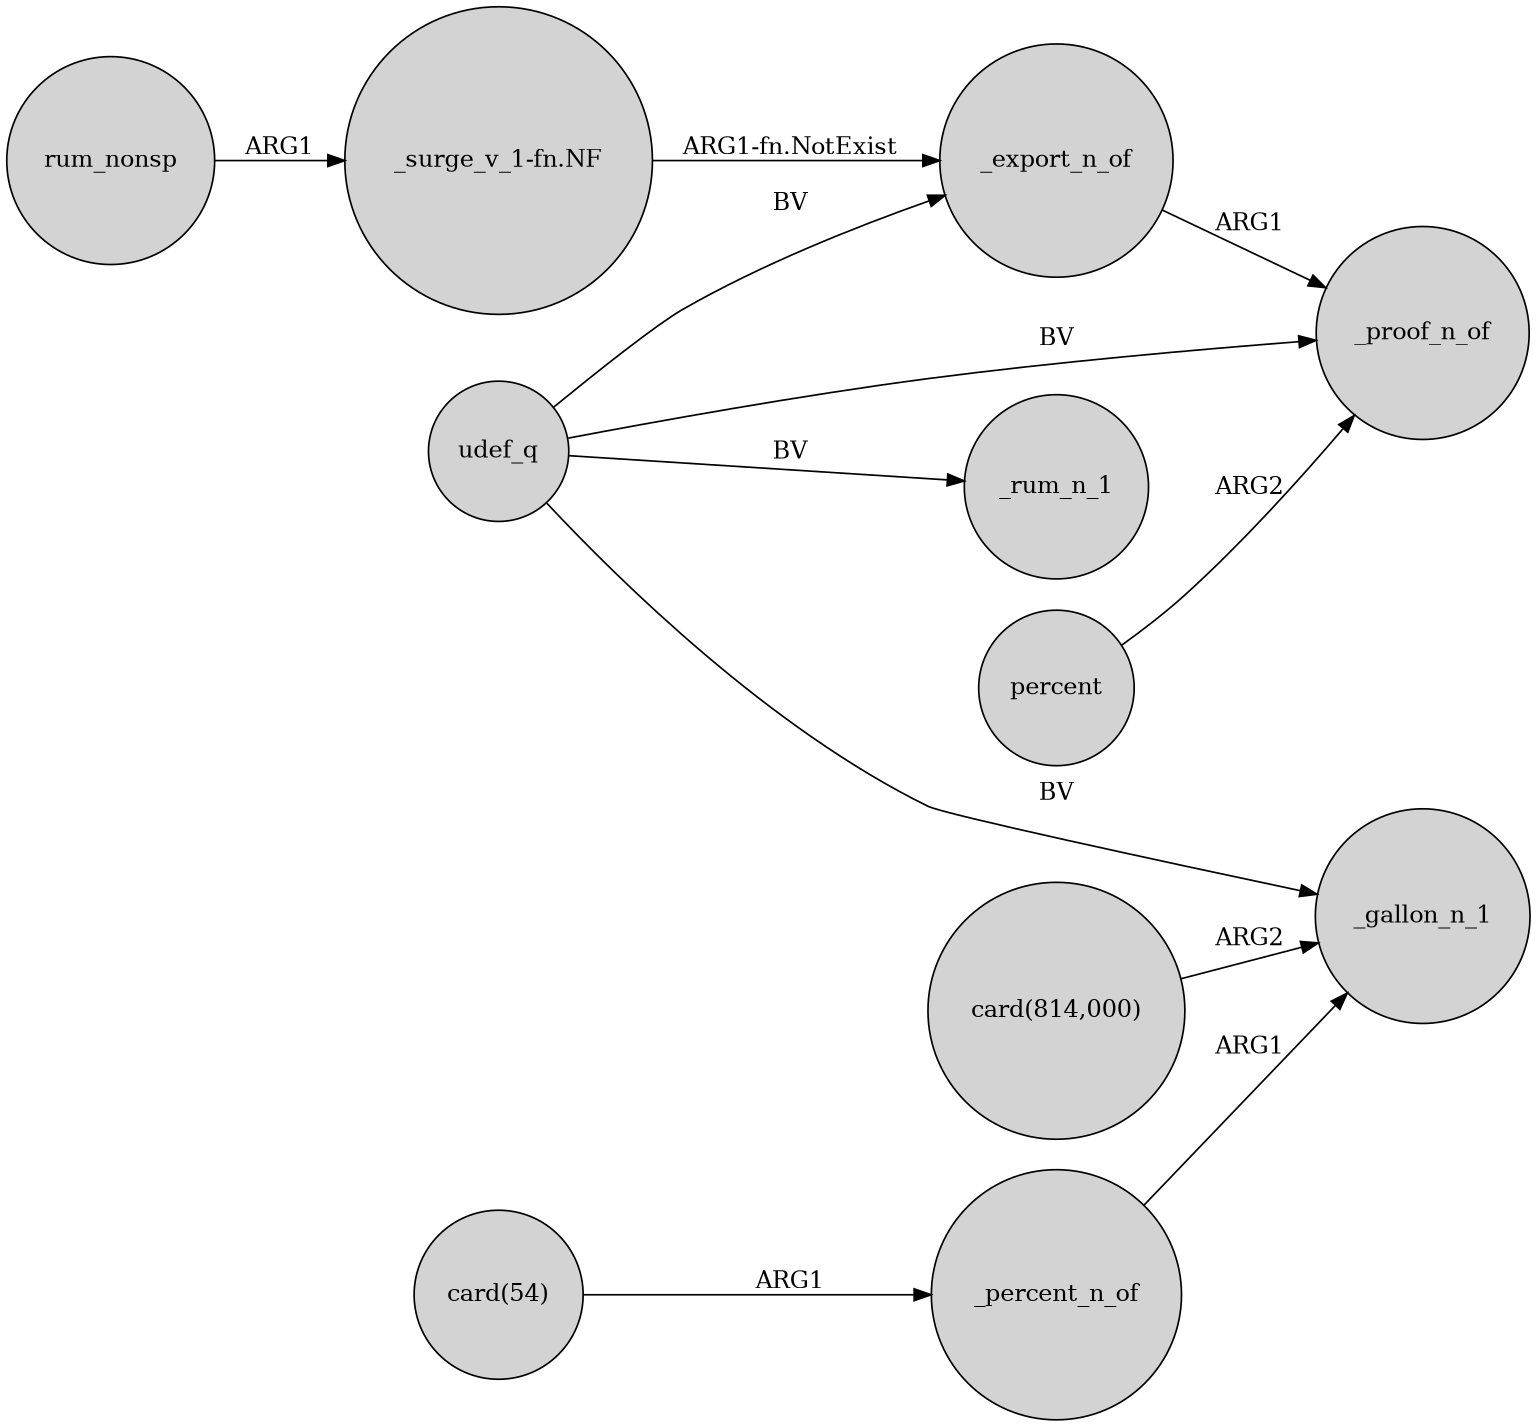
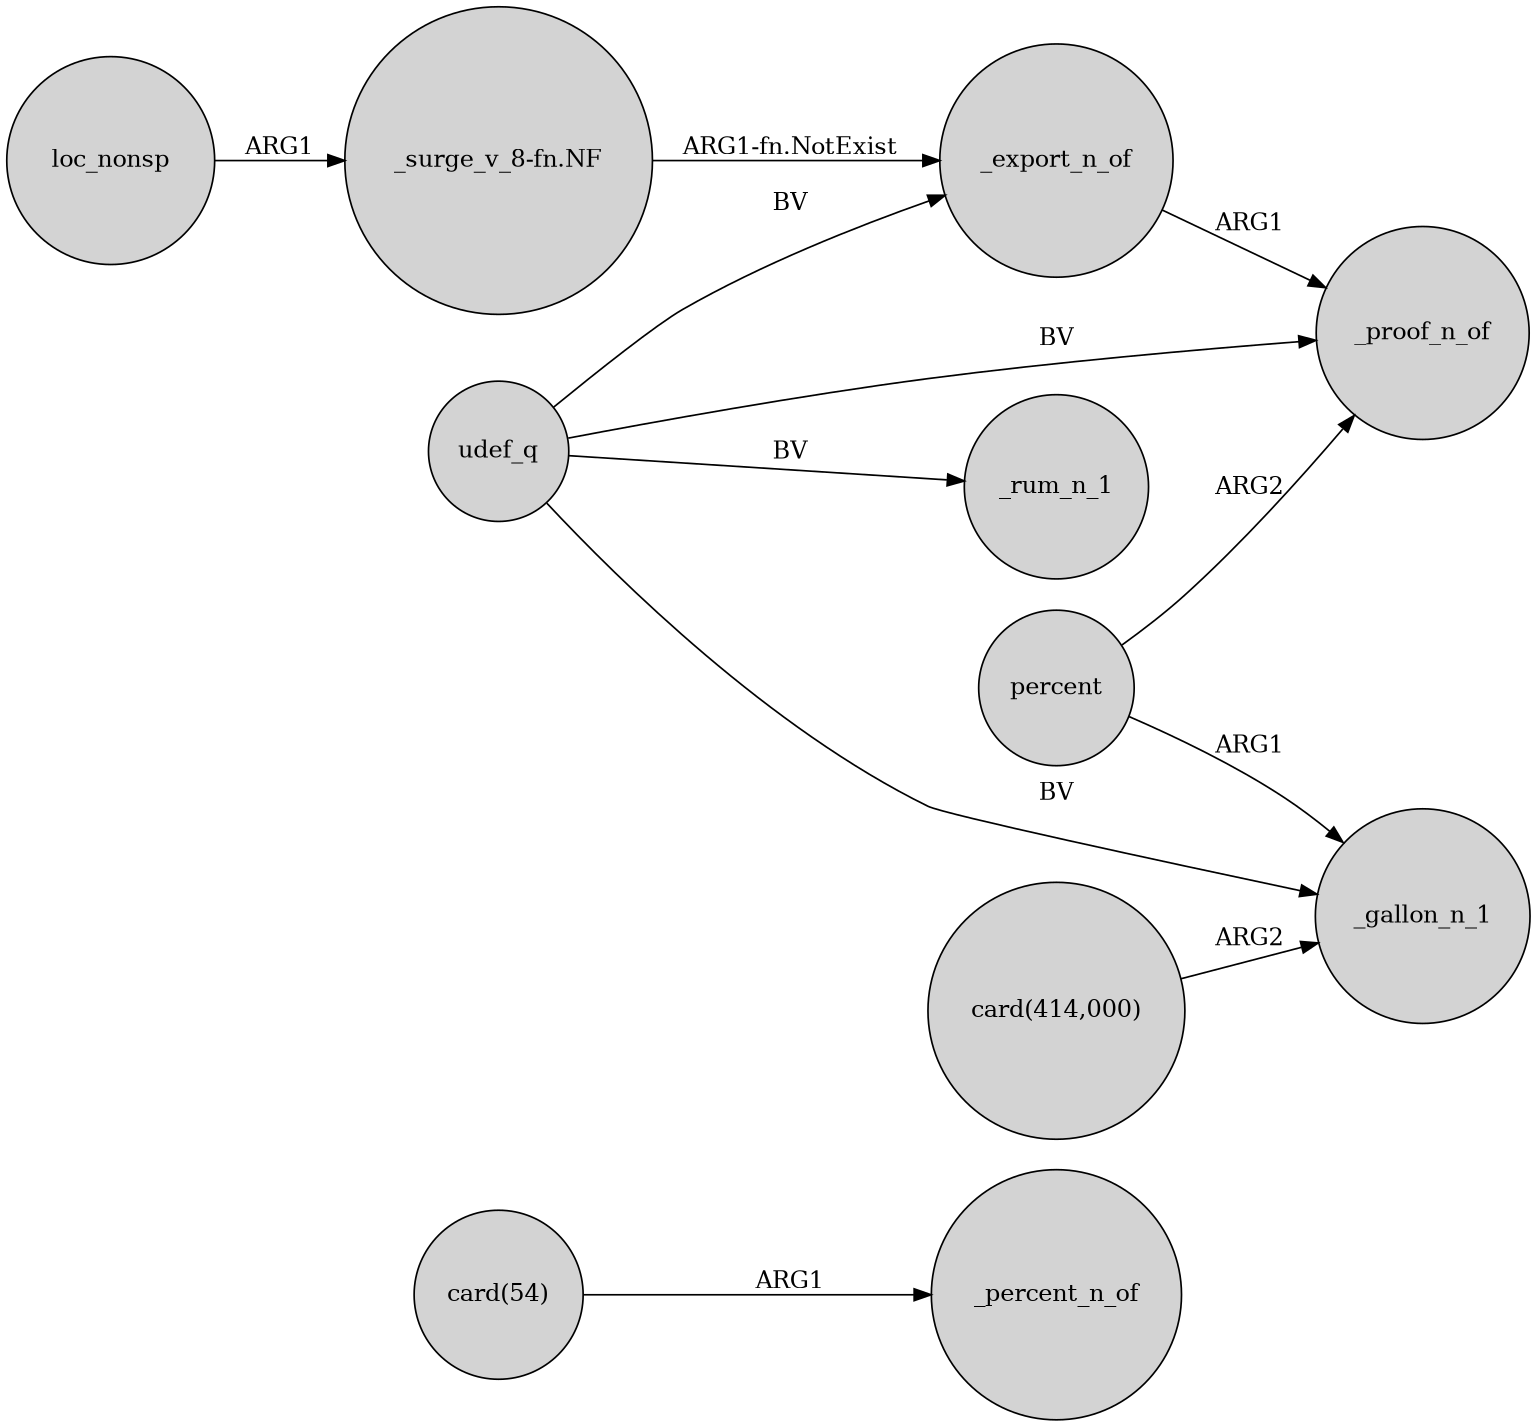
node "rum_nonsp": label "rum_nonsp" -> "loc_nonsp"
node "_surge_v_1-fn.NF": label "_surge_v_1-fn.NF" -> "_surge_v_8-fn.NF"
node "card(814,000)": label "card(814,000)" -> "card(414,000)"
edge "_percent_n_of" -> "_gallon_n_1": now "percent" -> "_gallon_n_1"
